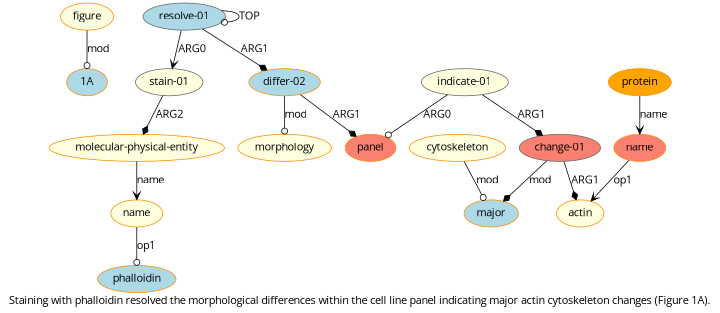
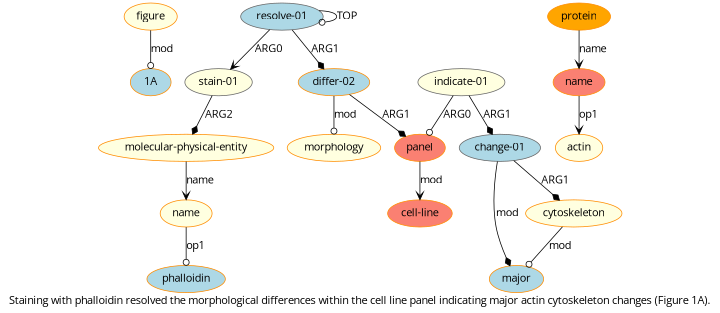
node "change-01": fillcolor salmon -> lightblue
edge "change-01" -> "actin": now "change-01" -> "cytoskeleton"
node "cell-line": added
